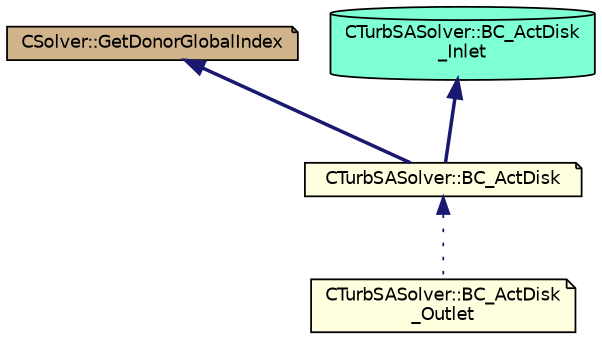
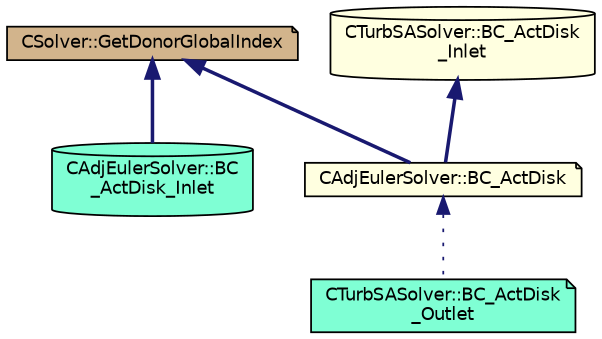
node "CTurbSASolver::BC_ActDisk _Inlet": fillcolor aquamarine -> lightyellow
node "CAdjEulerSolver::BC _ActDisk_Inlet": added
node "CTurbSASolver::BC_ActDisk": label "CTurbSASolver::BC_ActDisk" -> "CAdjEulerSolver::BC_ActDisk"
node "CTurbSASolver::BC_ActDisk _Outlet": fillcolor lightyellow -> aquamarine
